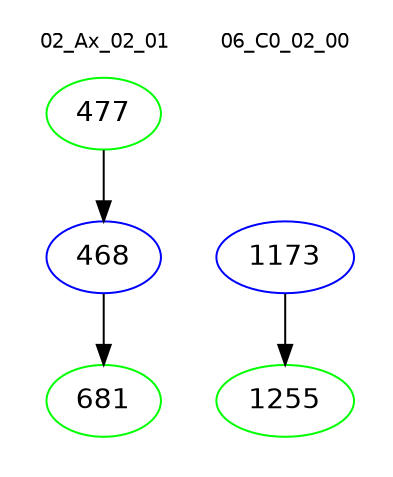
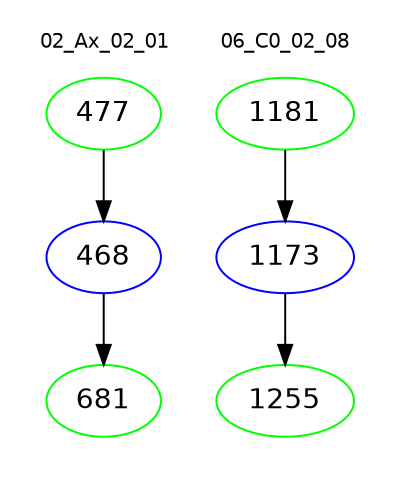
cluster "06_C0_02_00": label "06_C0_02_00" -> "06_C0_02_08"
node "1181": added
